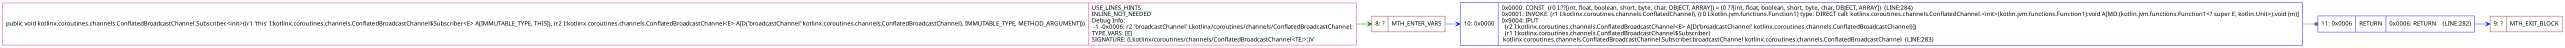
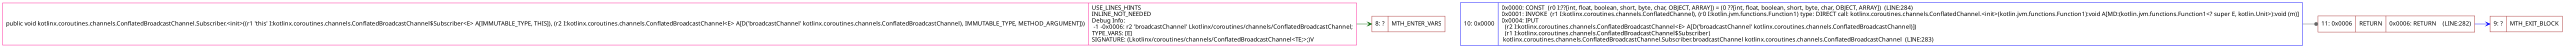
node "10: 0x0000": text "0x9004: IPUT" -> "0x0004: IPUT"
edge "8: ?" -> "10: 0x0000": removed
node "11: 0x0006": color blue -> brown
